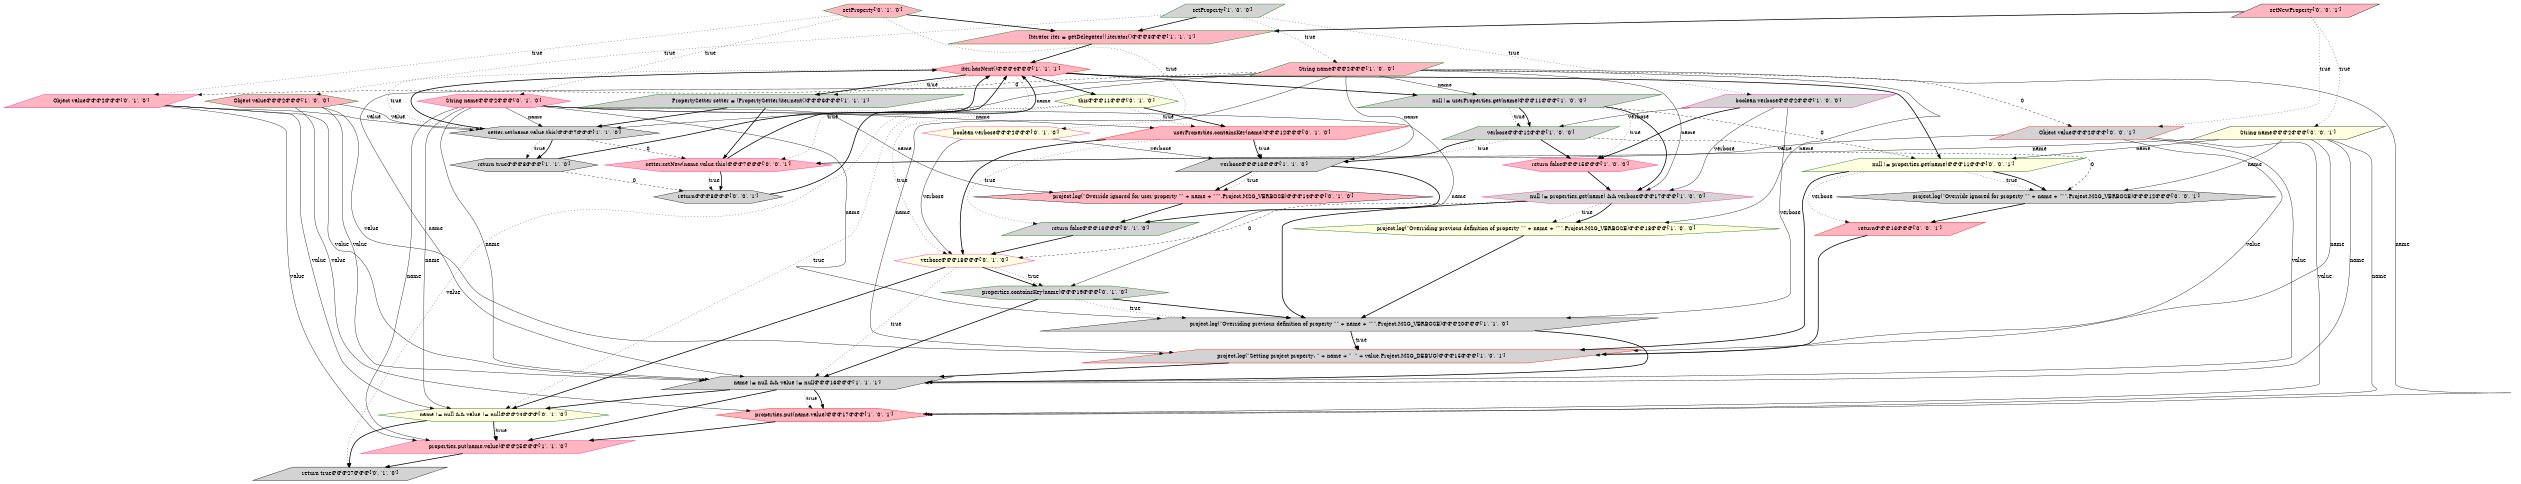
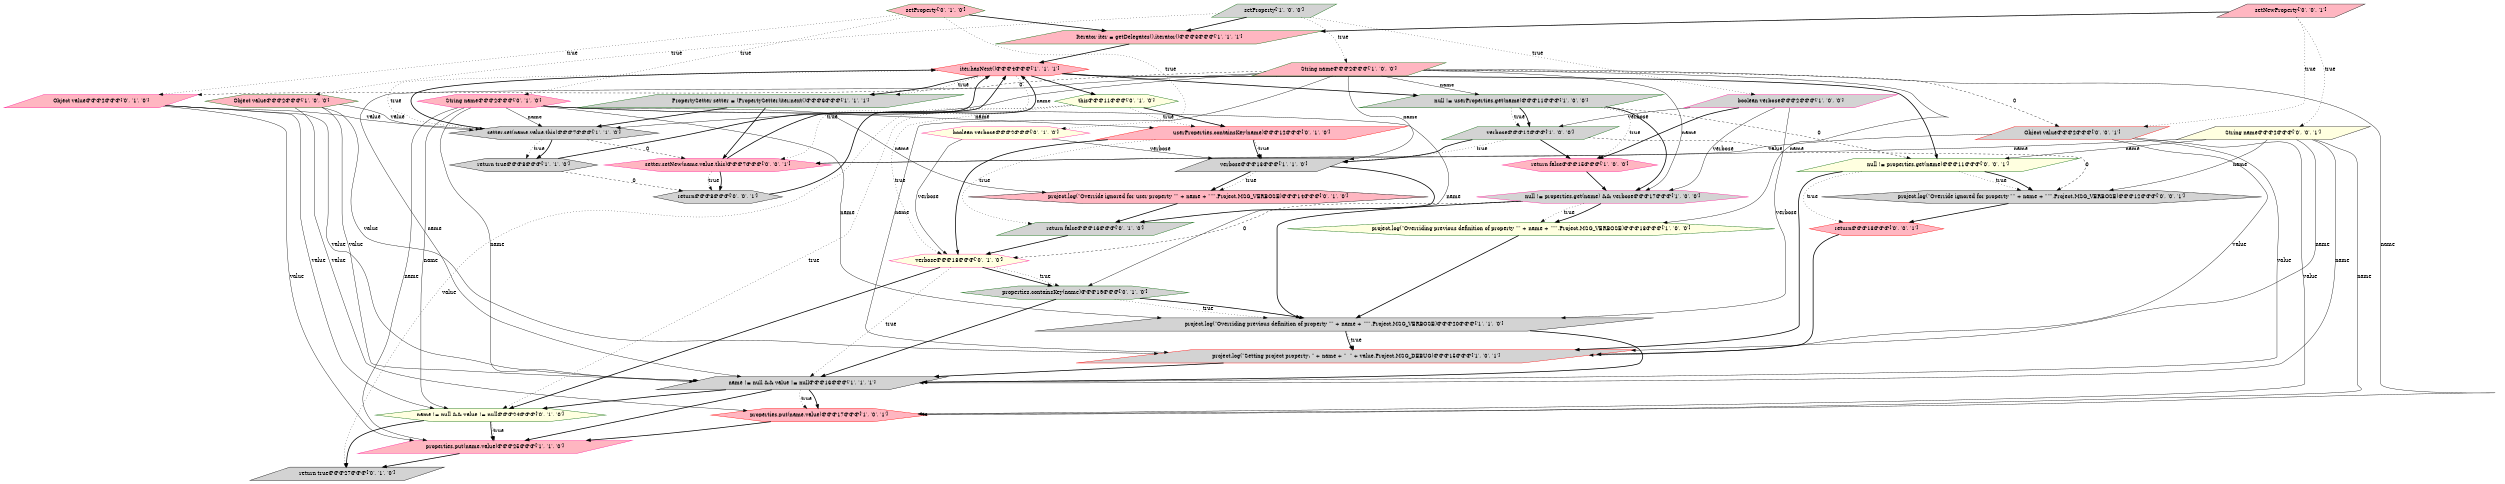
edge "null != properties.get(name)@@@11@@@['0', '0', '1']" -> "return@@@13@@@['0', '0', '1']": label "verbose" -> "true"
node "return@@@13@@@['0', '0', '1']": shape parallelogram -> hexagon
